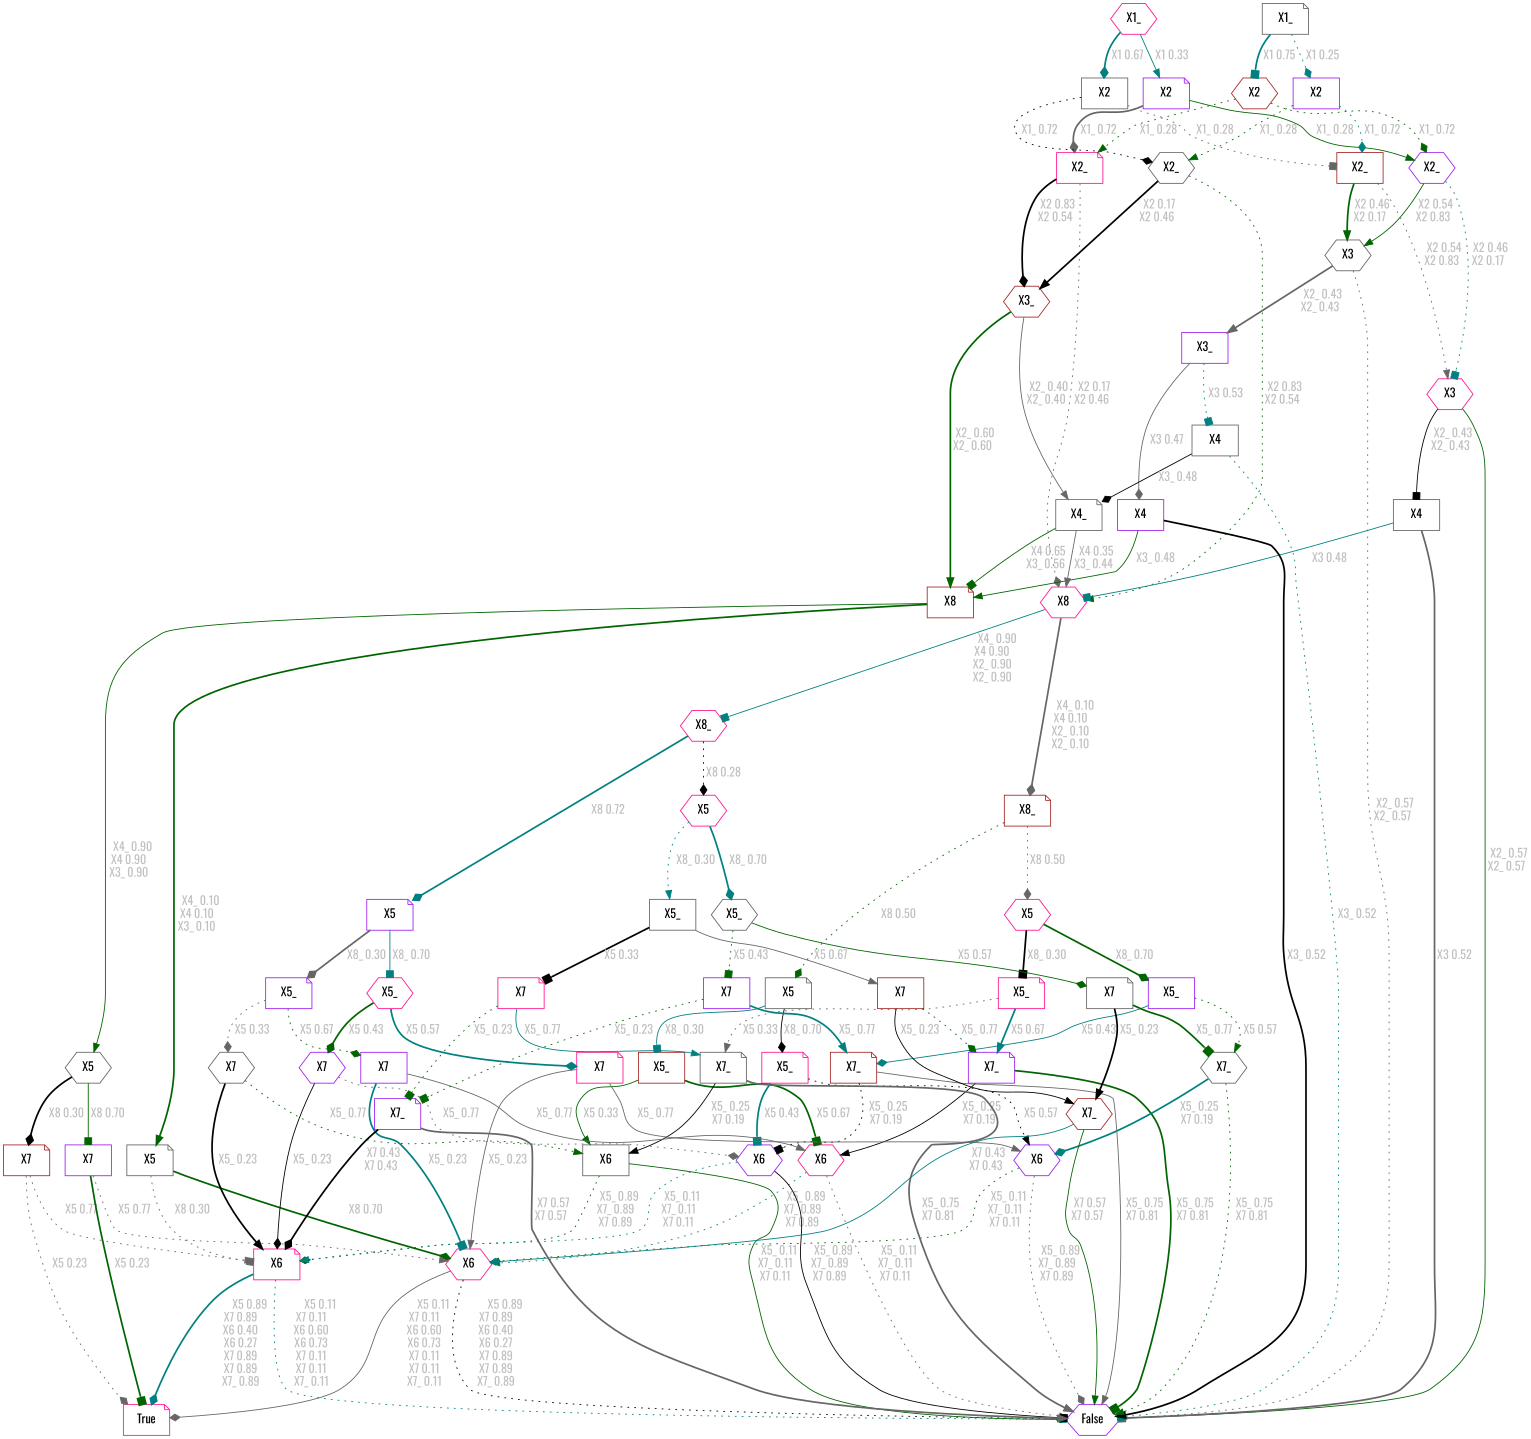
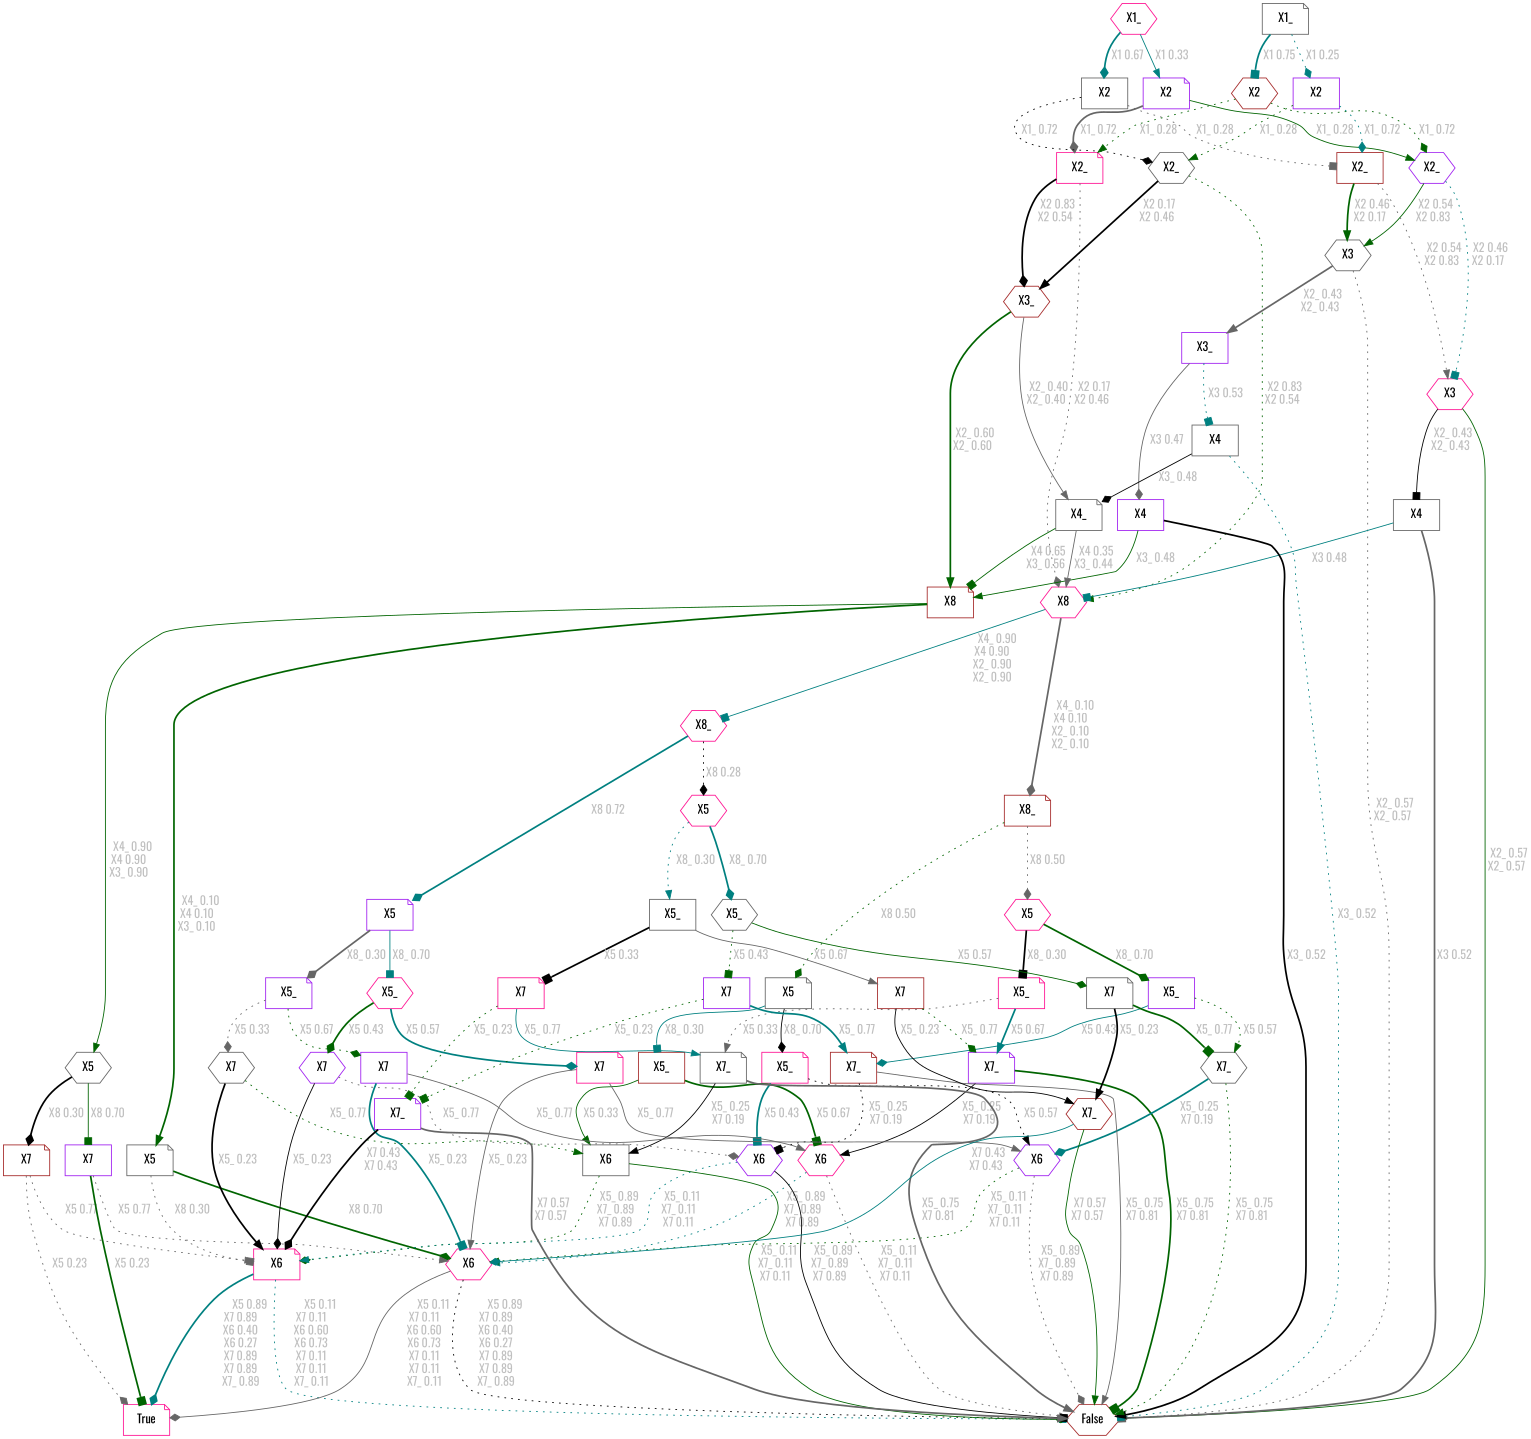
node "False": color purple -> brown
